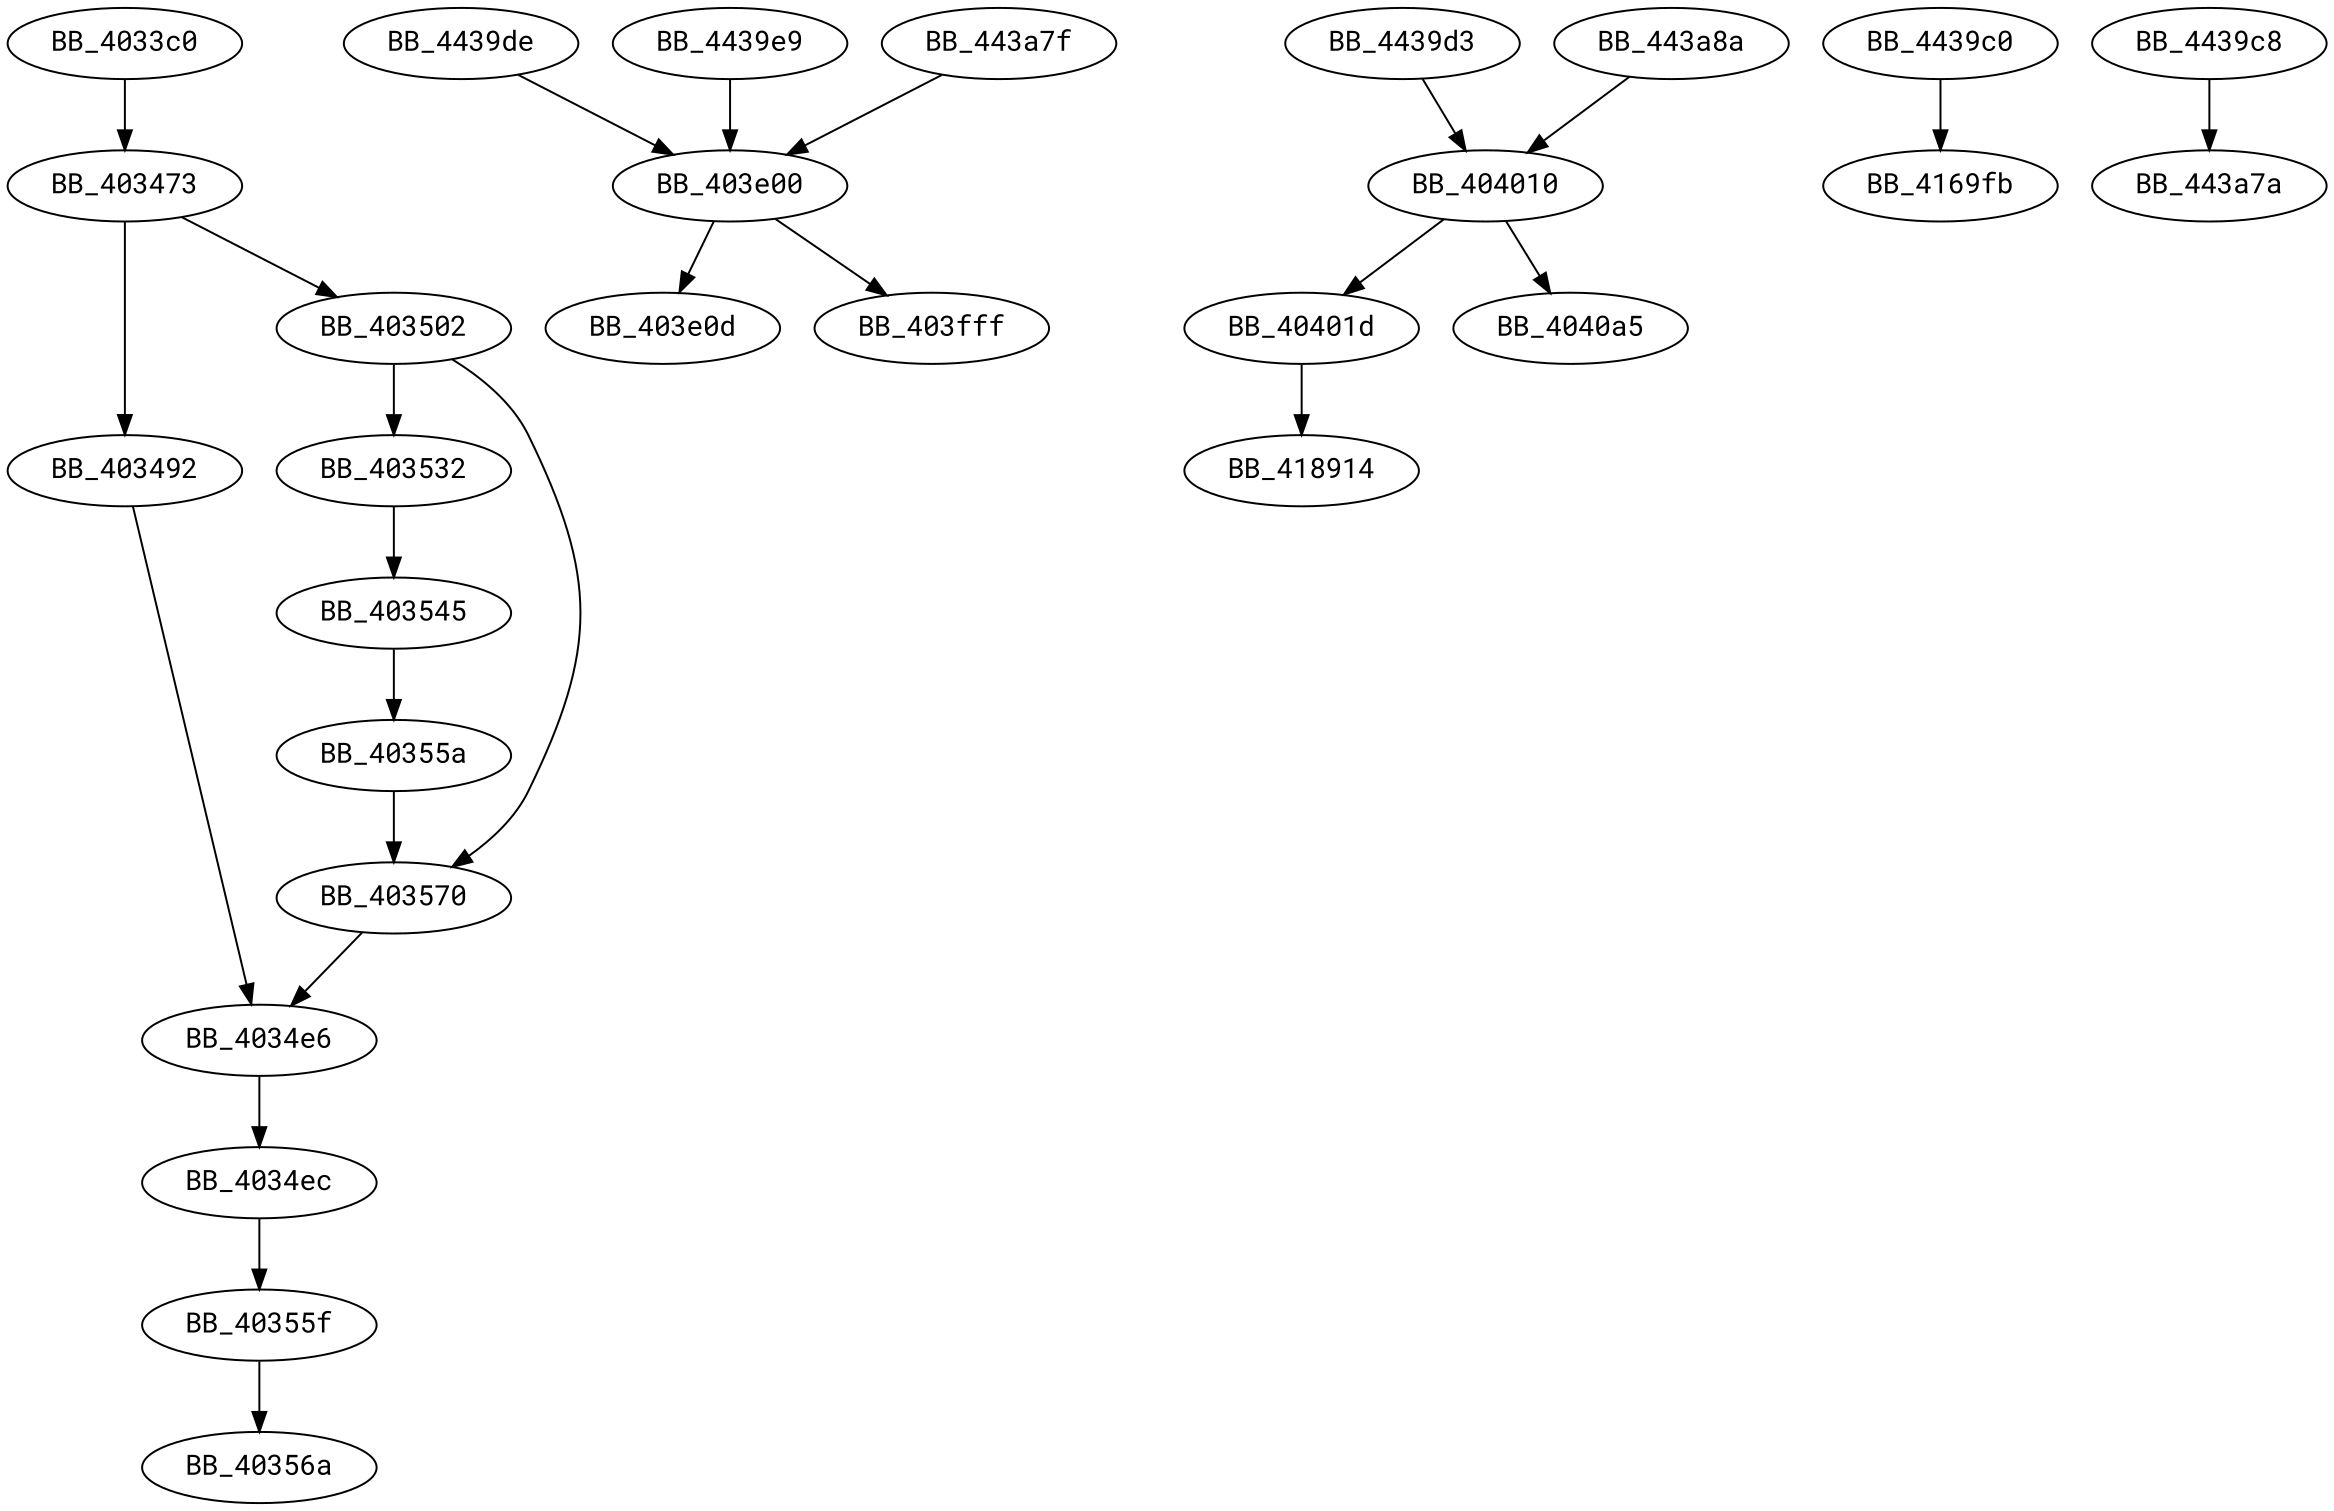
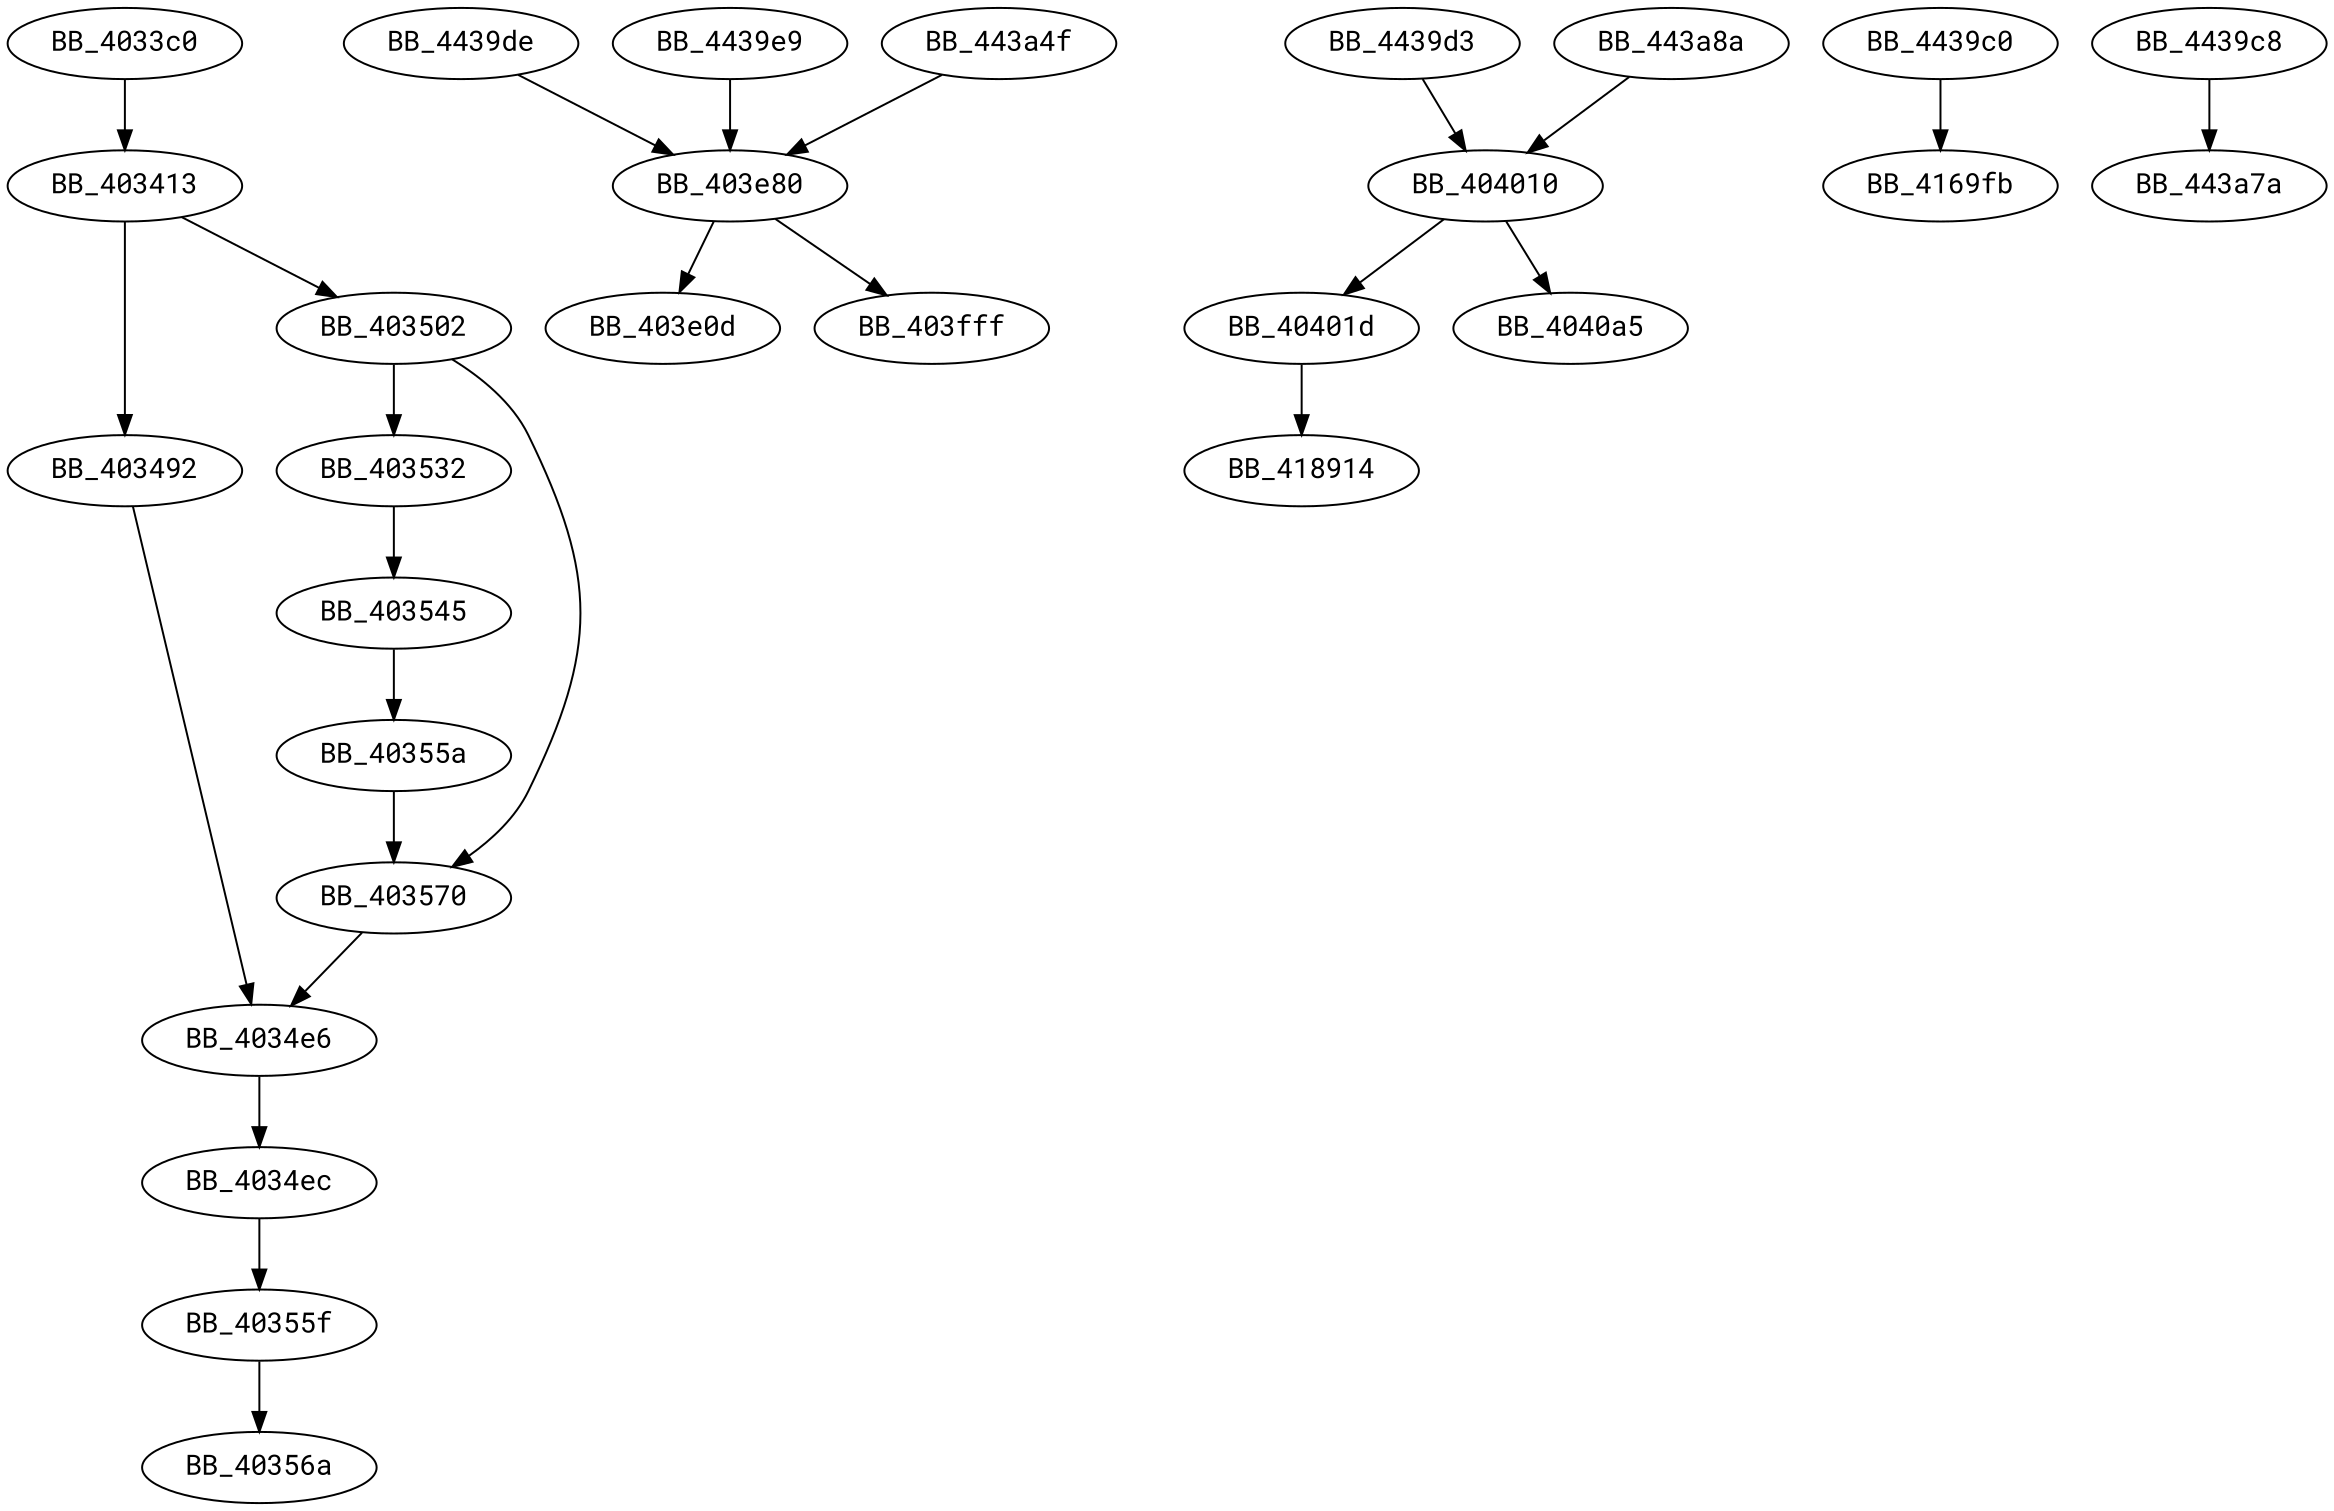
node "BB_443a7f": label "BB_443a7f" -> "BB_443a4f"
node "BB_403473": label "BB_403473" -> "BB_403413"
node "BB_403e00": label "BB_403e00" -> "BB_403e80"
